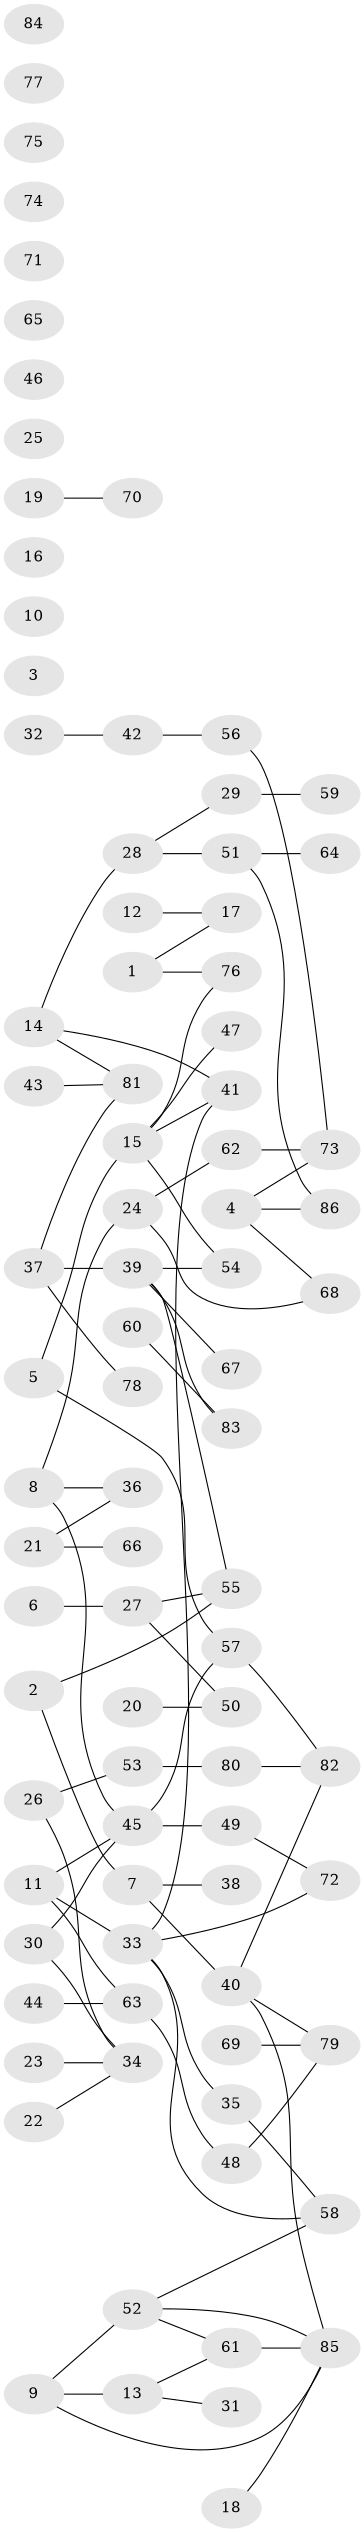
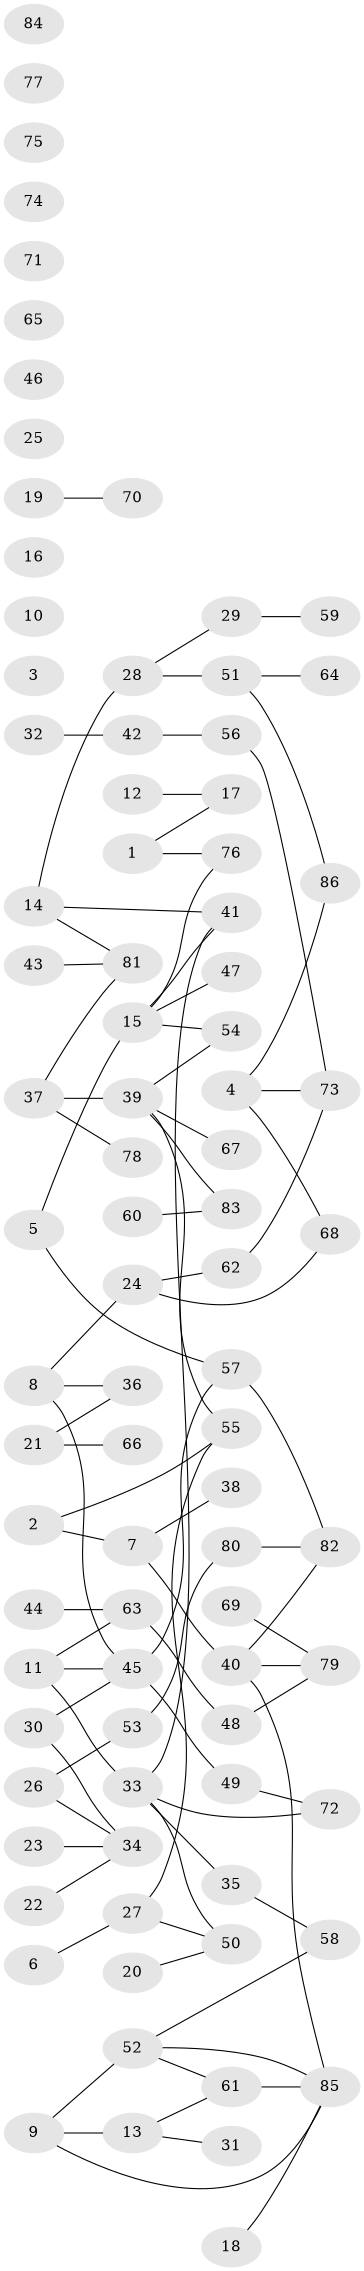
edge "33" -- "58": now "33" -- "50"
